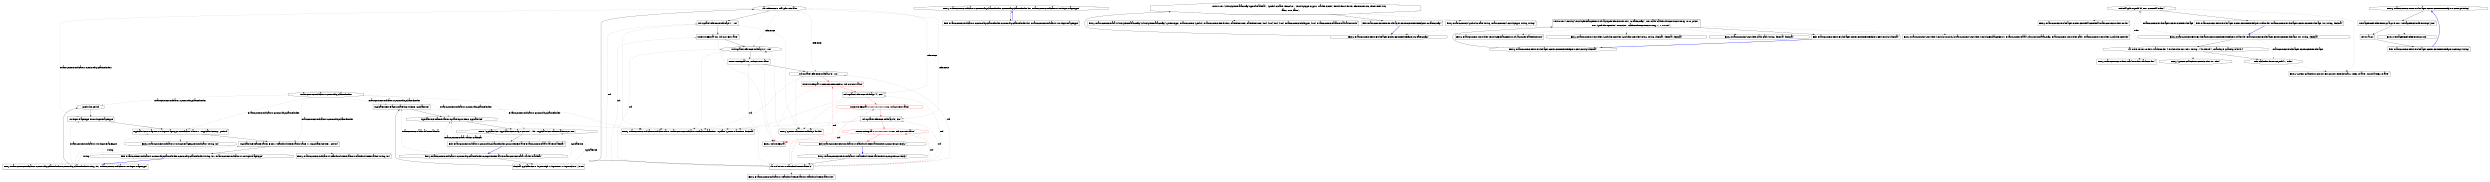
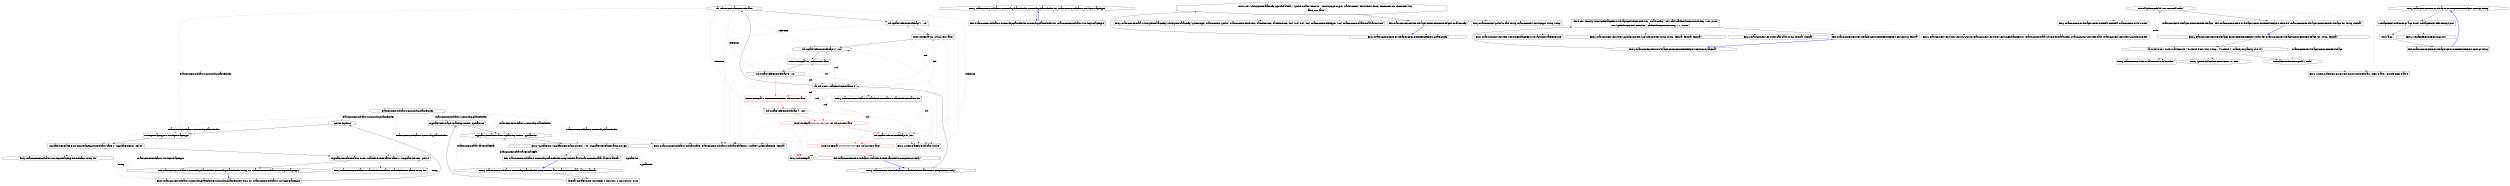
node "var reference = FillSplit.MinValue": label "var reference = FillSplit.MinValue" -> "var reference = DateTime.MinValue"
edge "var std = new MeanAbsoluteDeviation(3)" -> "std.Update(reference.AddDays(3), 1m)": reversed
